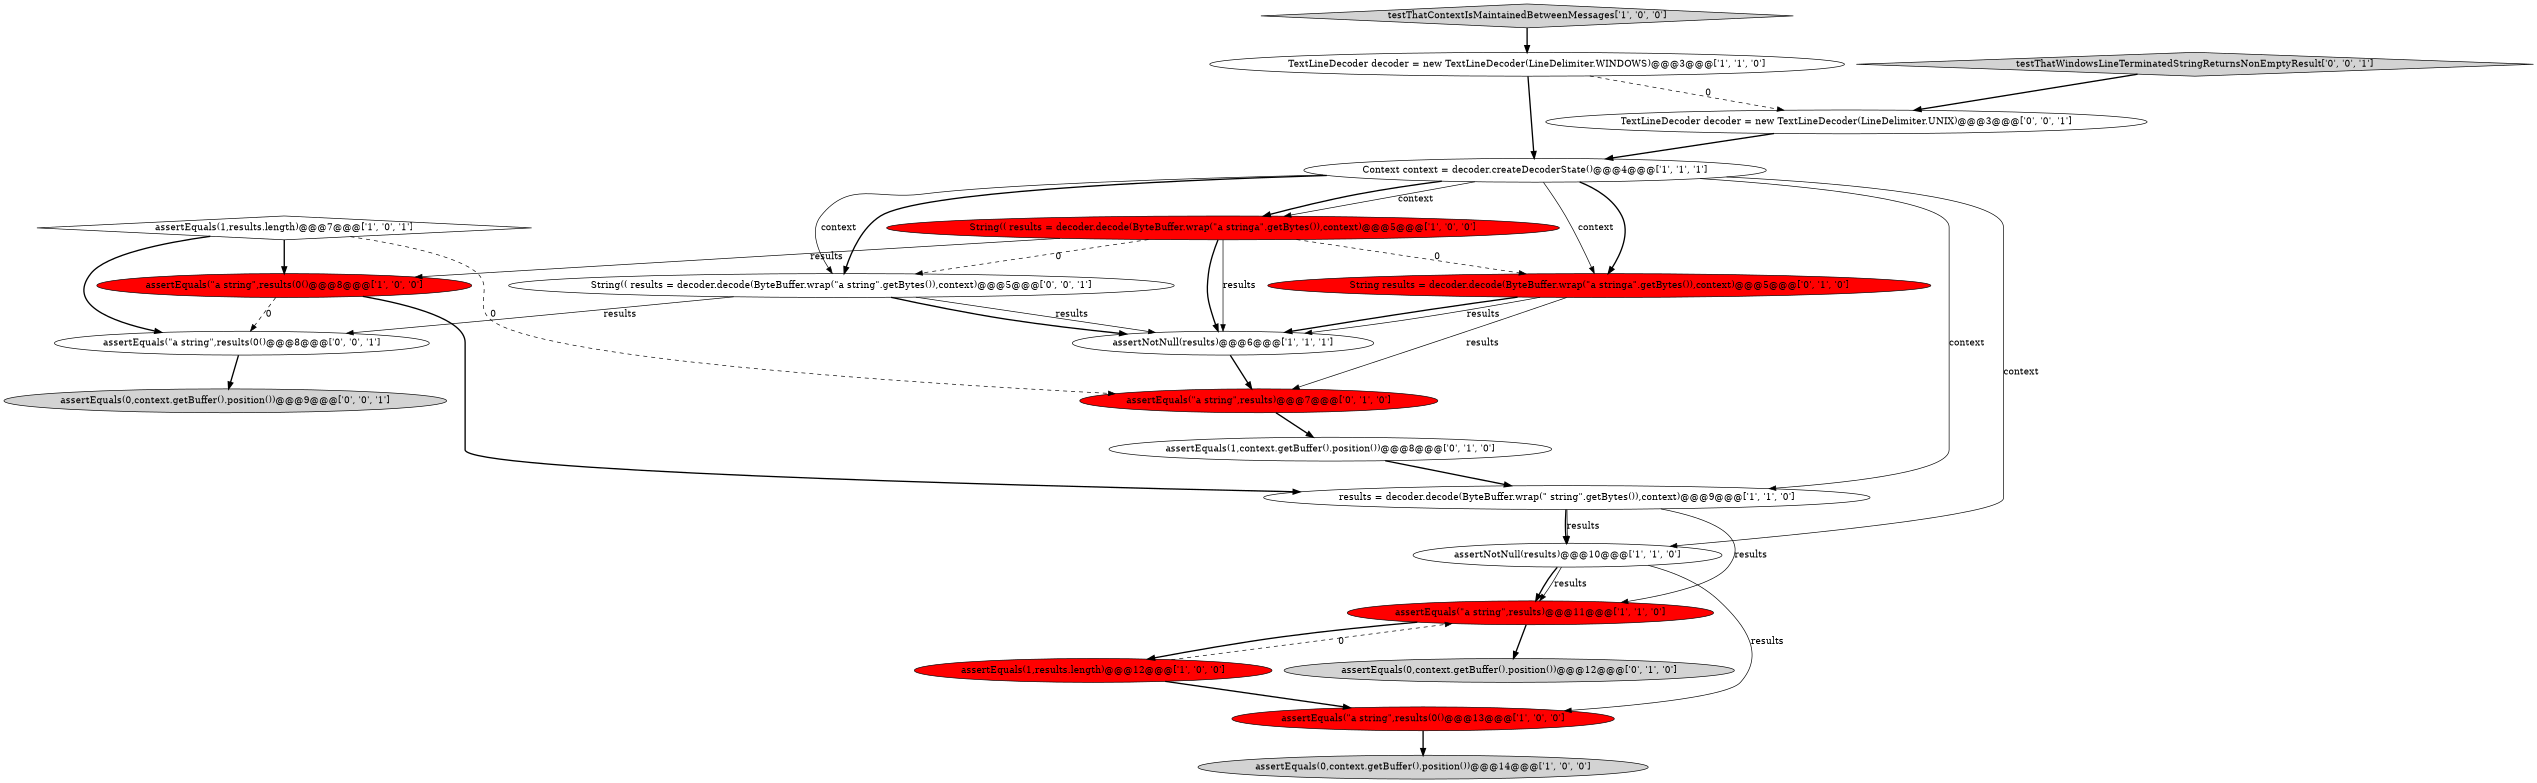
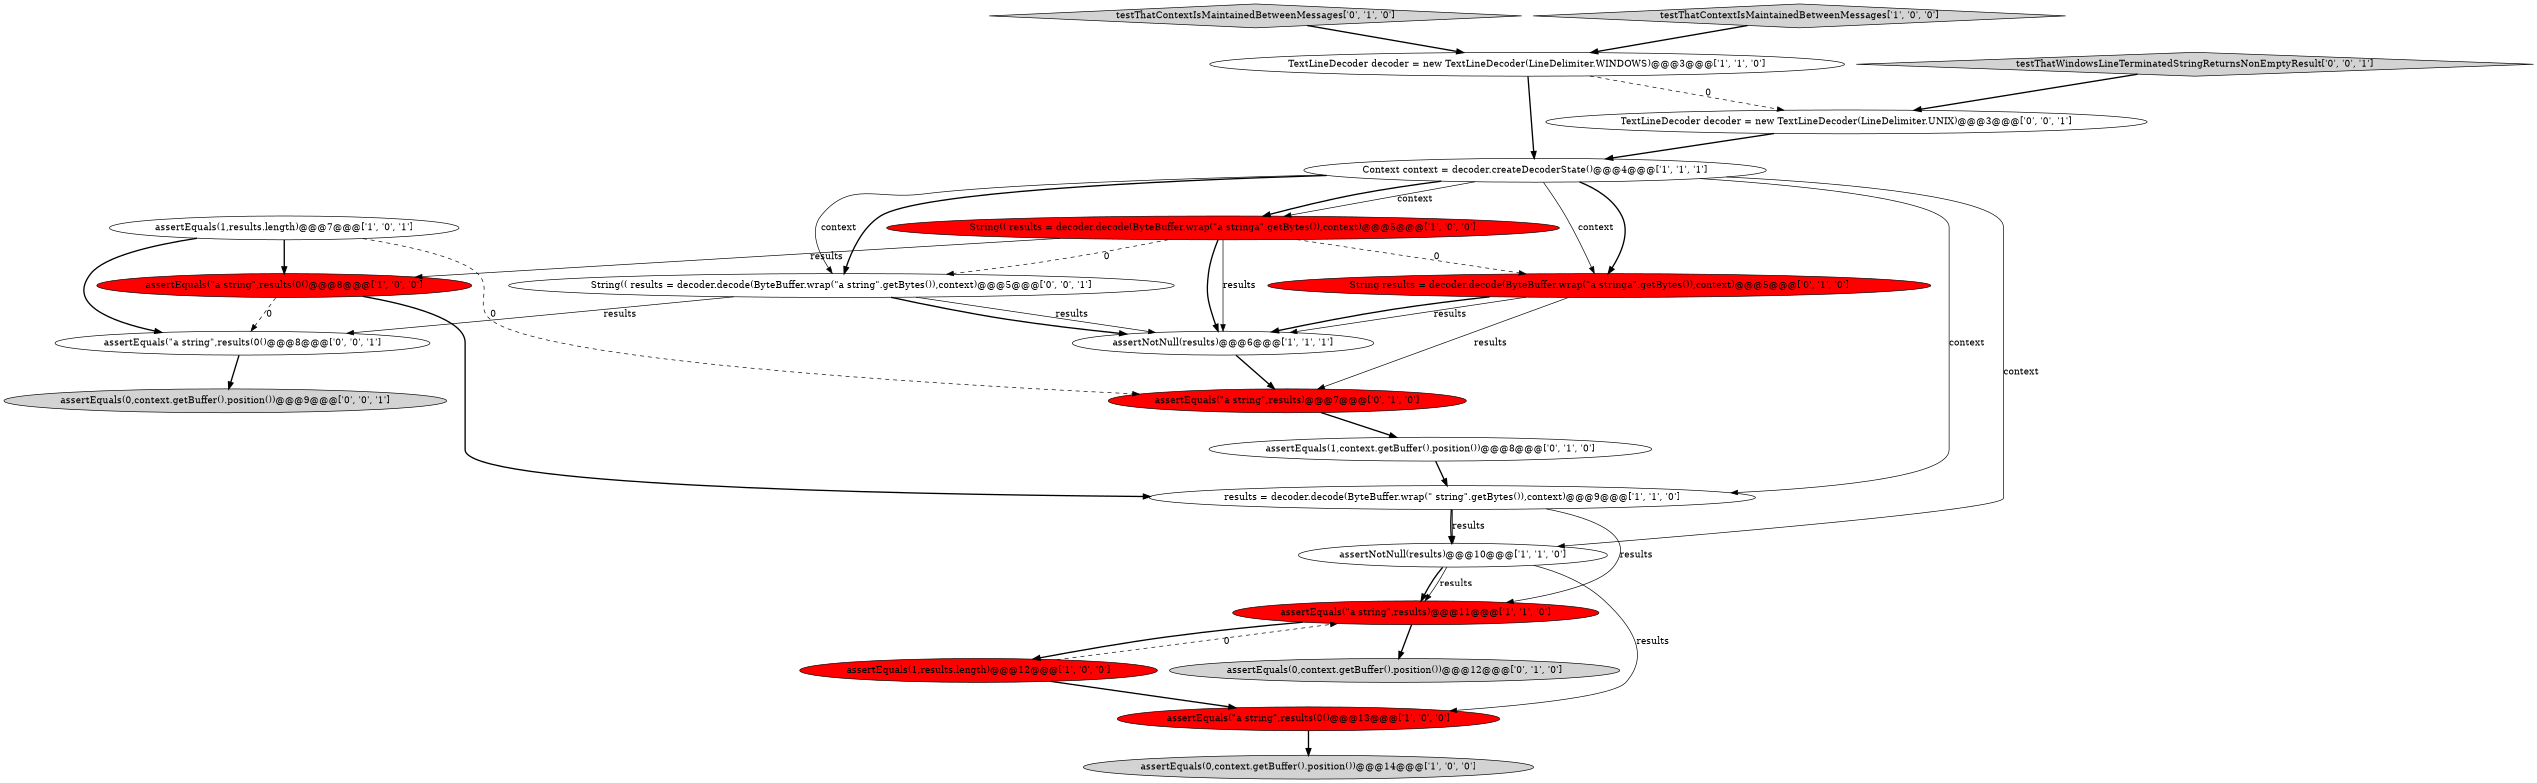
node "testThatContextIsMaintainedBetweenMessages['0', '1', '0']": added
node "assertEquals(1,results.length)@@@7@@@['1', '0', '1']": shape diamond -> ellipse
